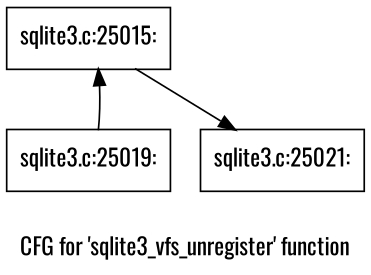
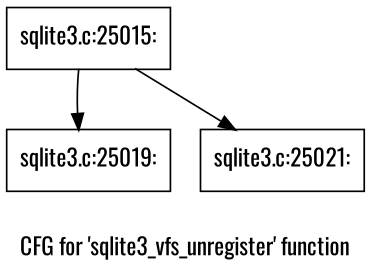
edge "sqlite3.c:25019:" -> "sqlite3.c:25015:": reversed
